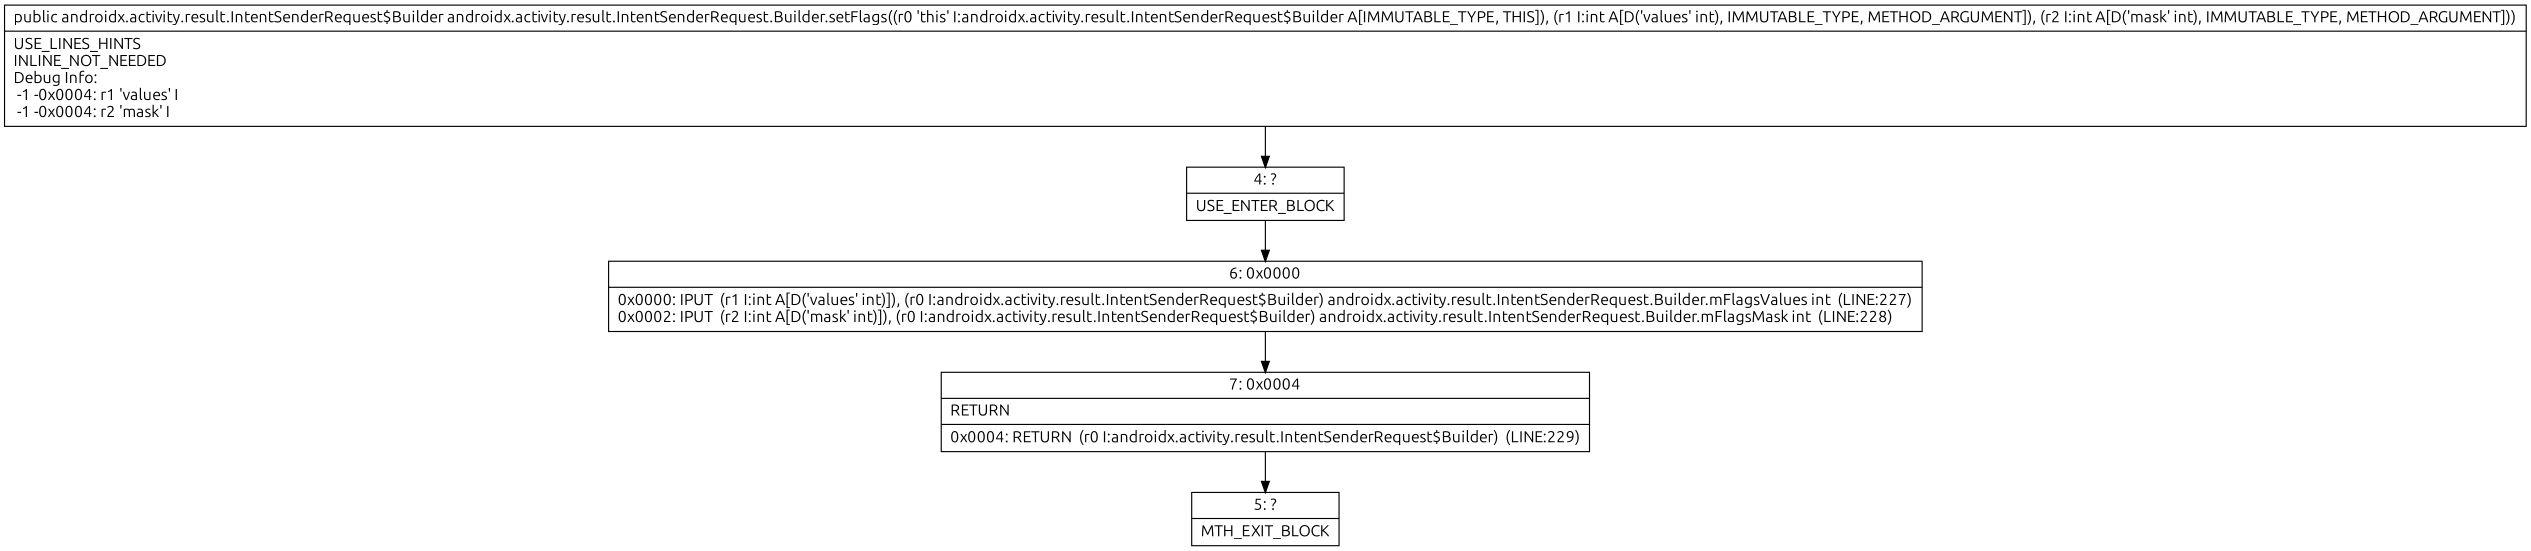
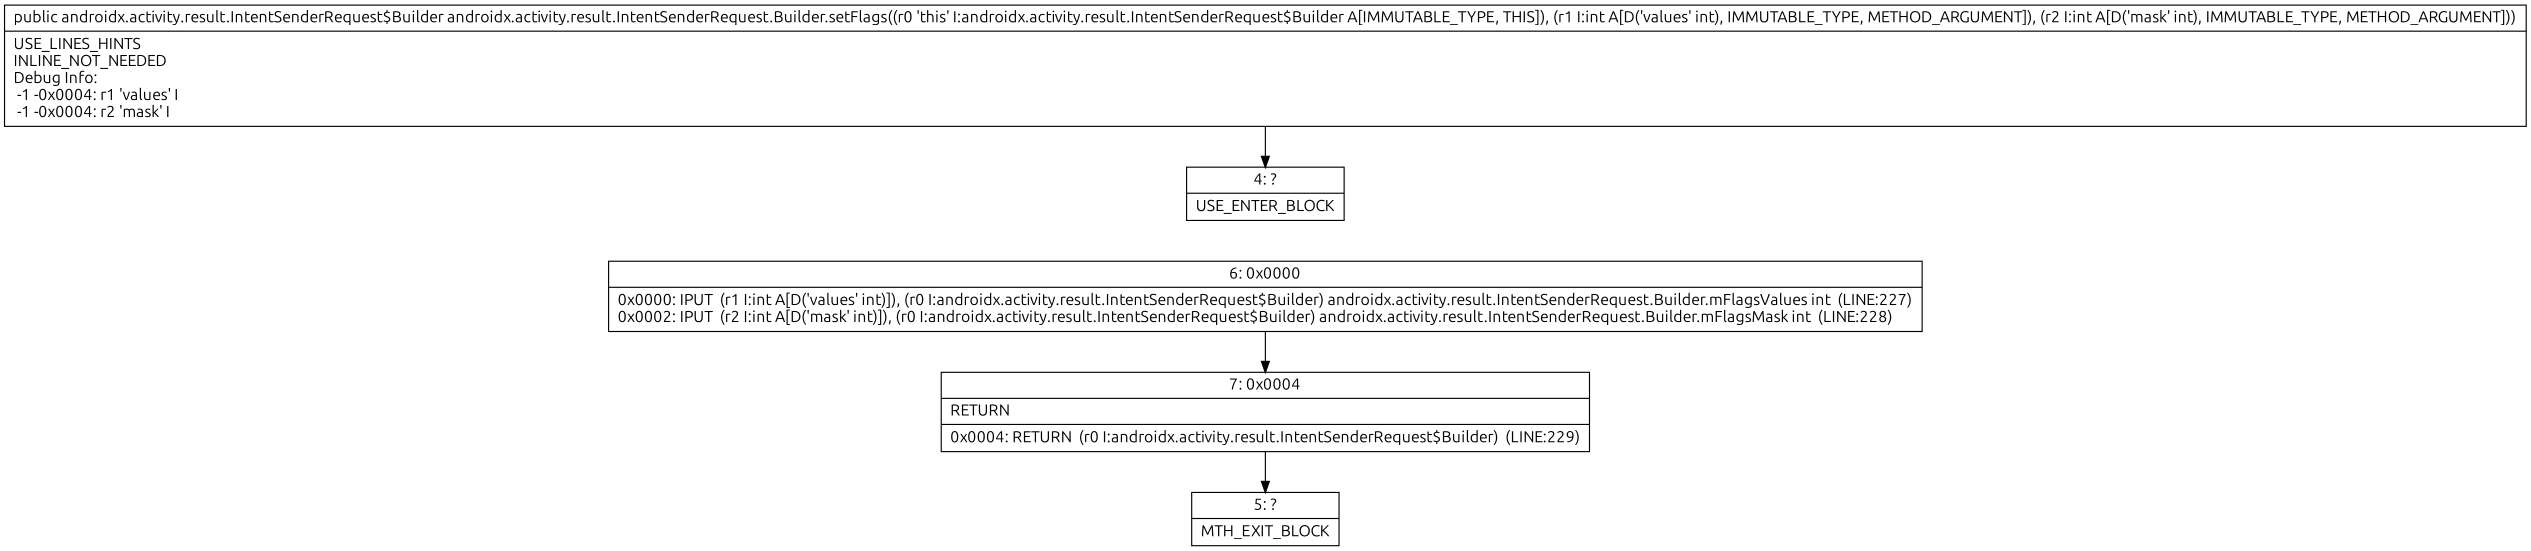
edge "4: ?" -> "6: 0x0000": removed
